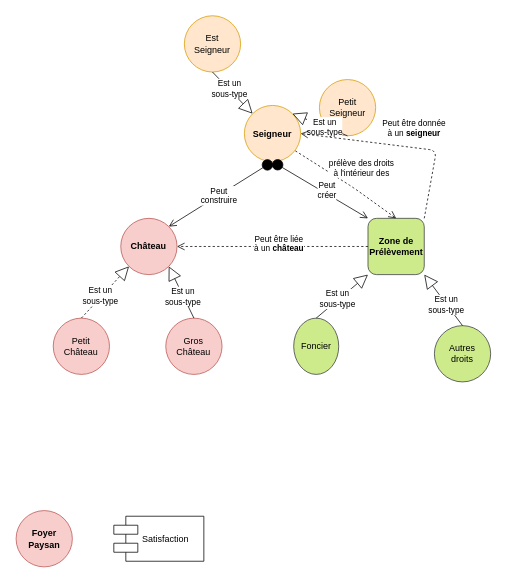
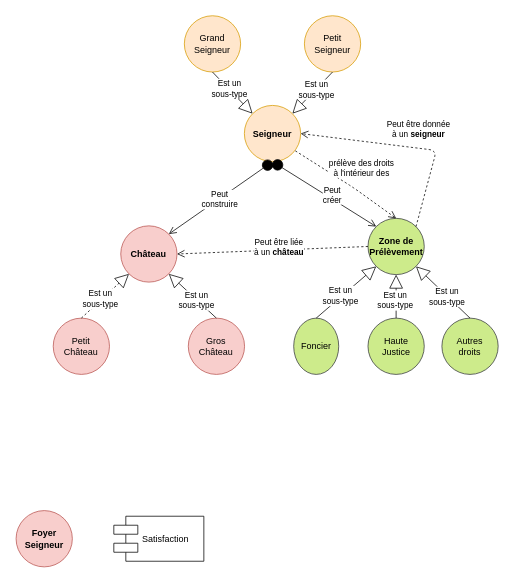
node "Est Seigneur": label "Est Seigneur" -> "Grand Seigneur"
node "Petit Seigneur": moved (347, 108) -> (332, 44)
node "Château": moved (149, 246) -> (149, 254)
node "Zone de Prélèvement": shape rounded rectangle -> ellipse
edge "Haute Justice" -> "Zone de Prélèvement": added, label "Est un sous-type"
node "Gros Château": moved (194, 346) -> (216, 346)
node "Haute Justice": added
node "Autres droits": moved (462, 354) -> (470, 346)
node "Foyer Paysan": label "Foyer Paysan" -> "Foyer Seigneur"
